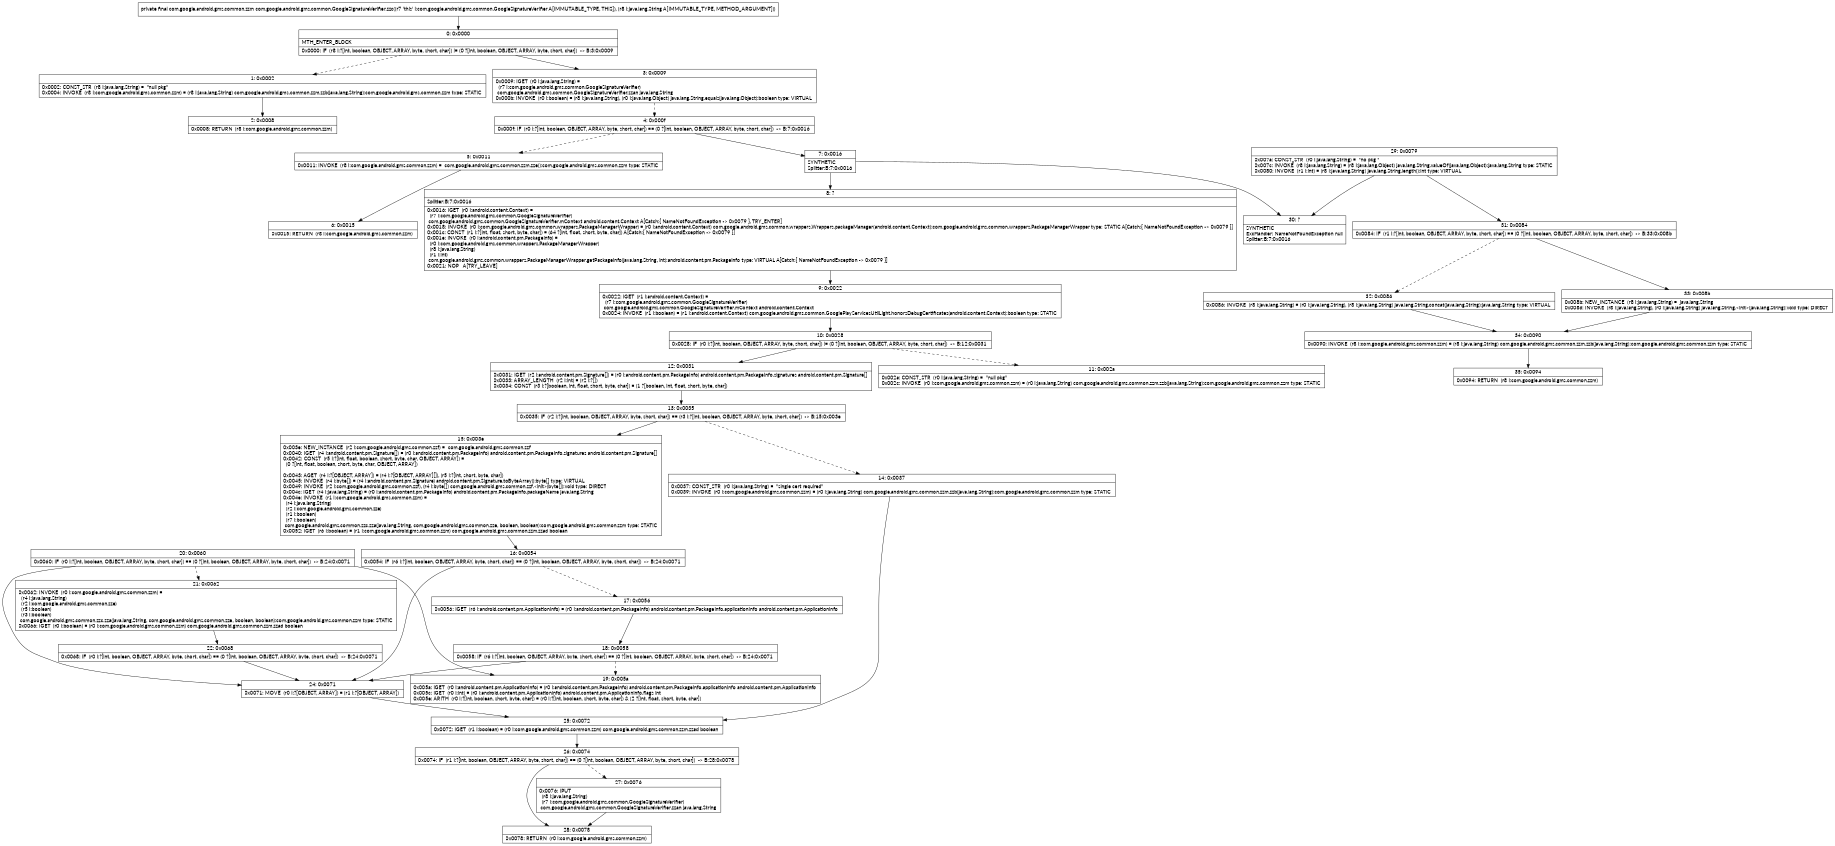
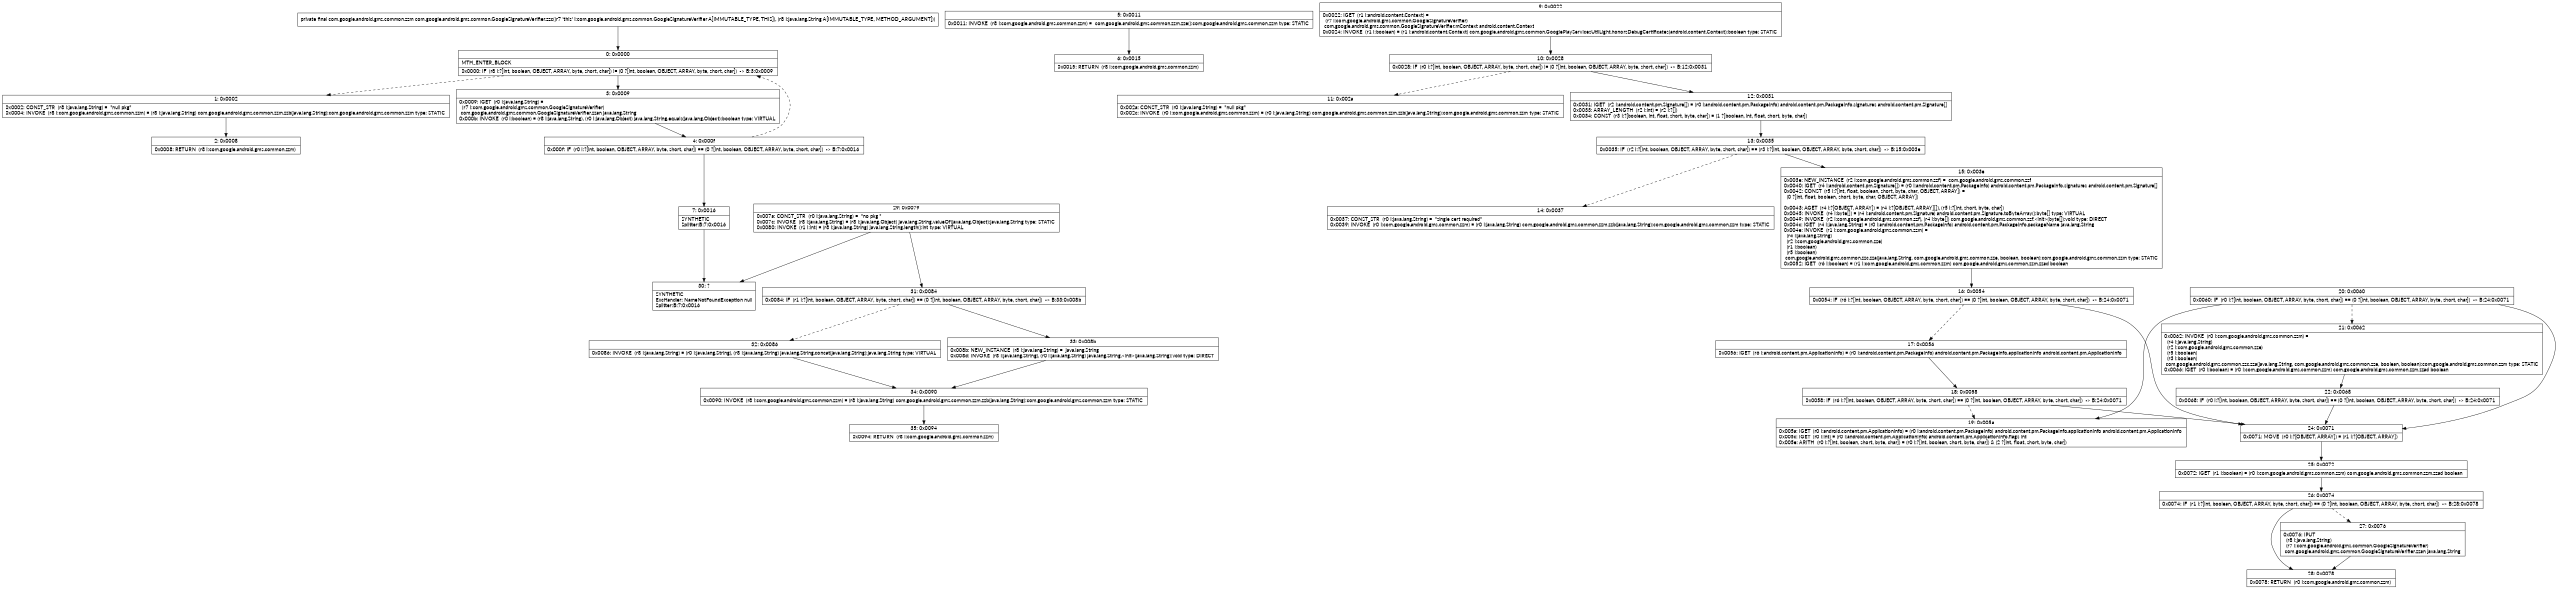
edge "3: 0x0009" -> "4: 0x000f": style dashed -> solid
edge "4: 0x000f" -> "5: 0x0011": now "4: 0x000f" -> "0: 0x0000"
node "8: ?": removed
node "15: 0x003e": text "(r7 I:boolean)" -> "(r5 I:boolean)"
edge "14: 0x0037" -> "25: 0x0072": removed
